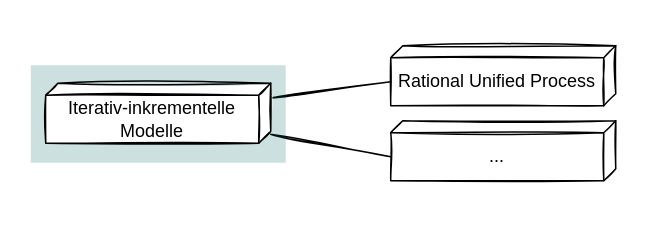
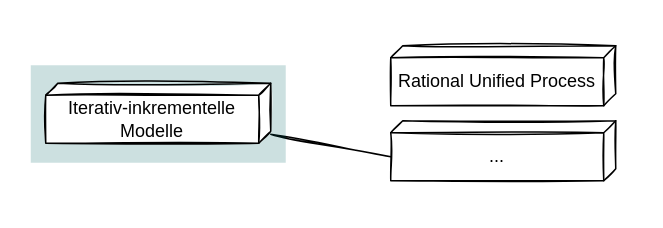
edge "Rational Unified Process" -- "Iterativ-inkrementelle Modelle": removed
